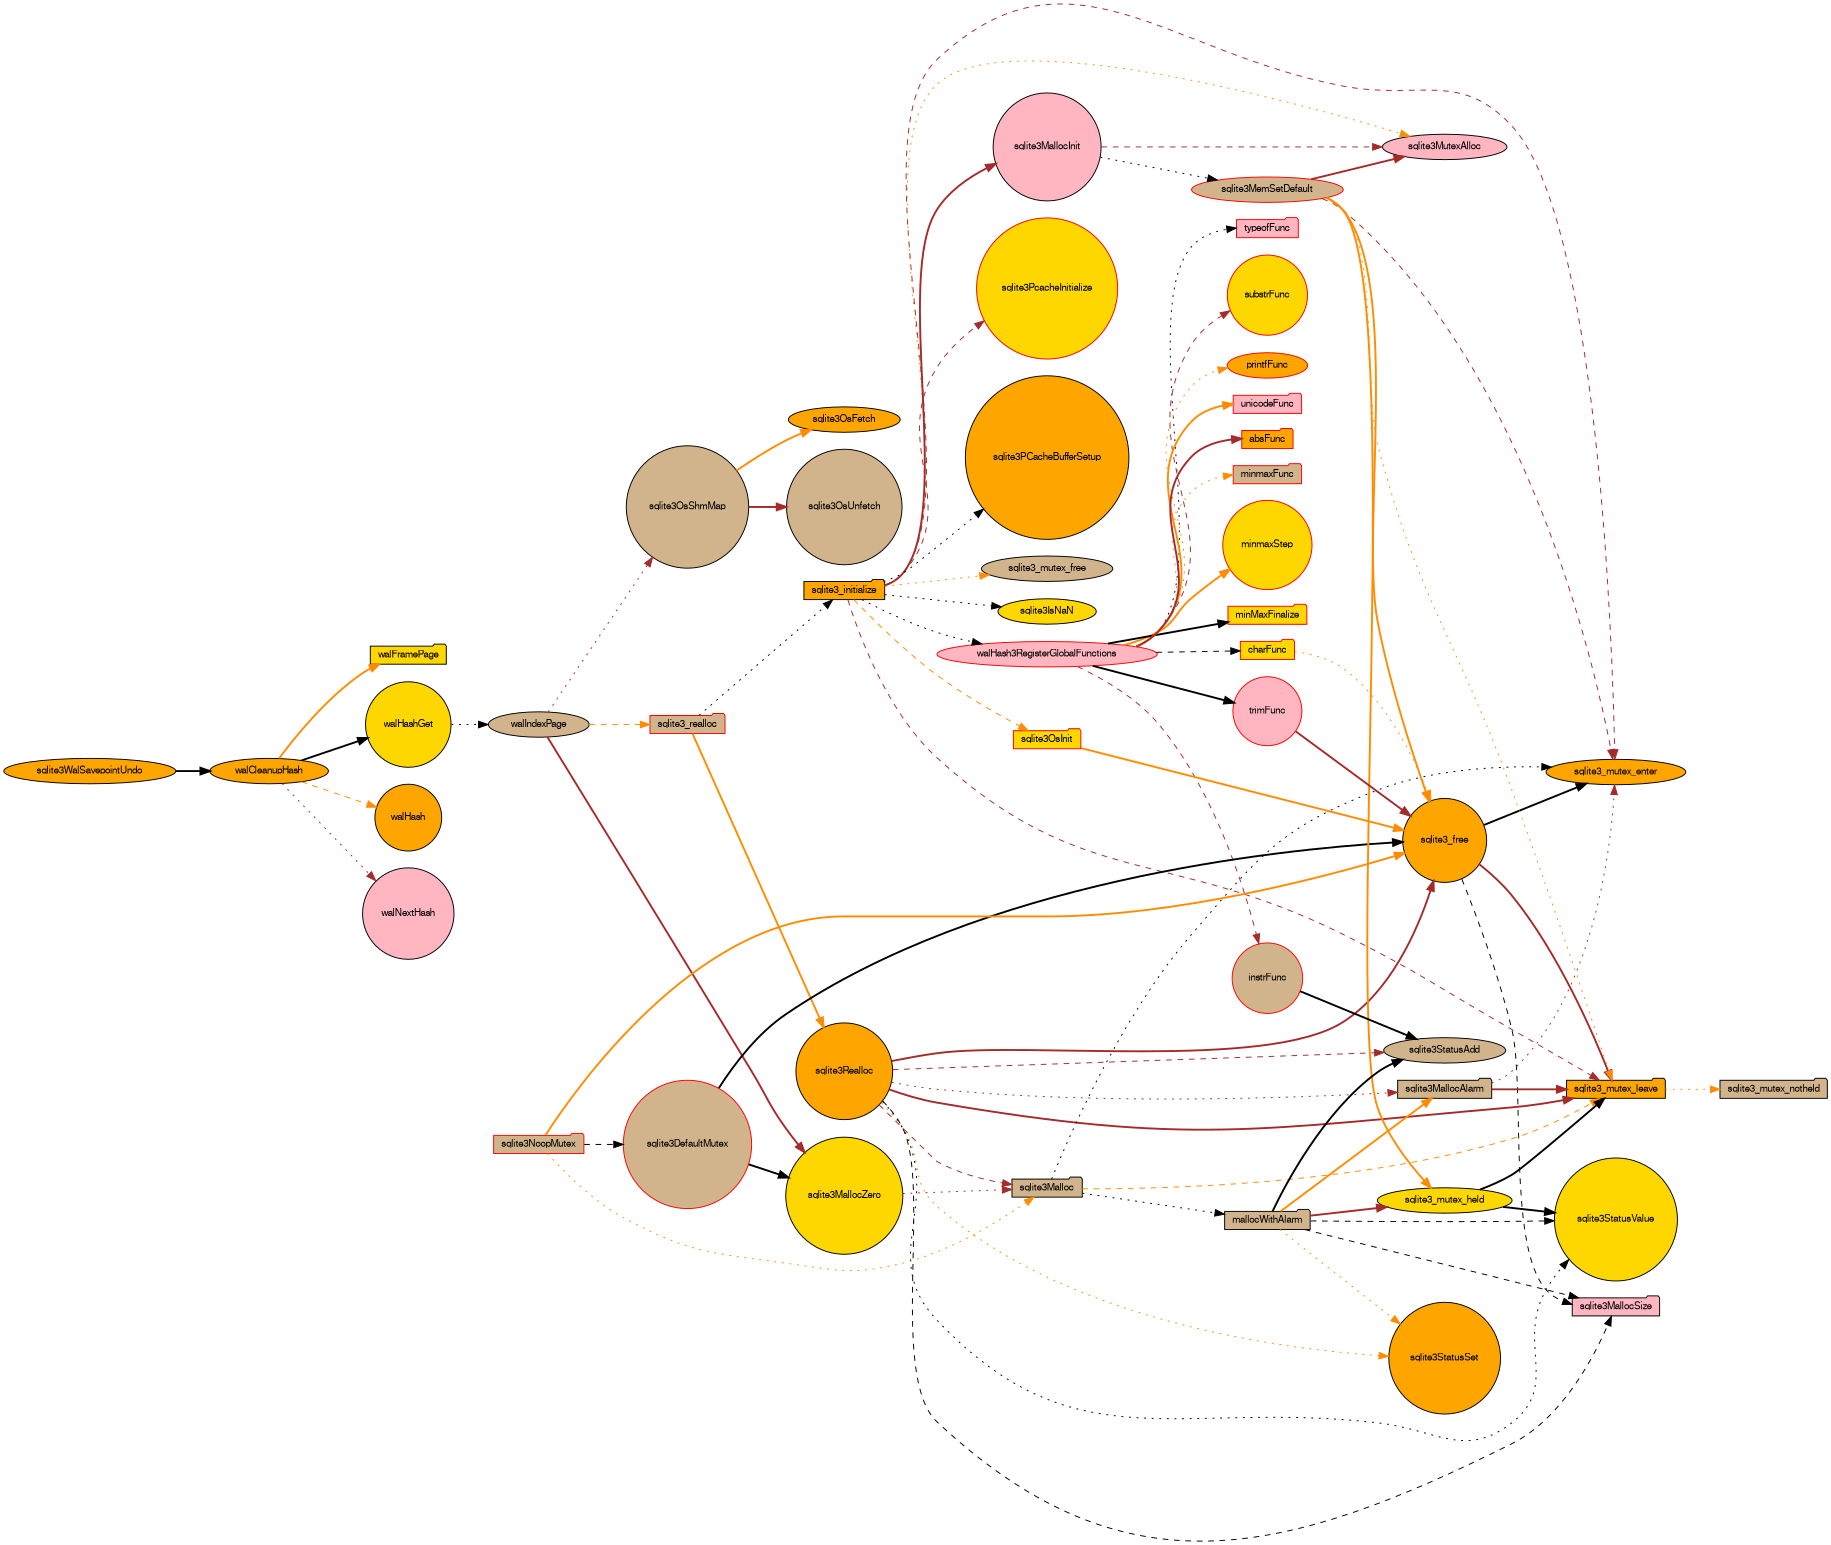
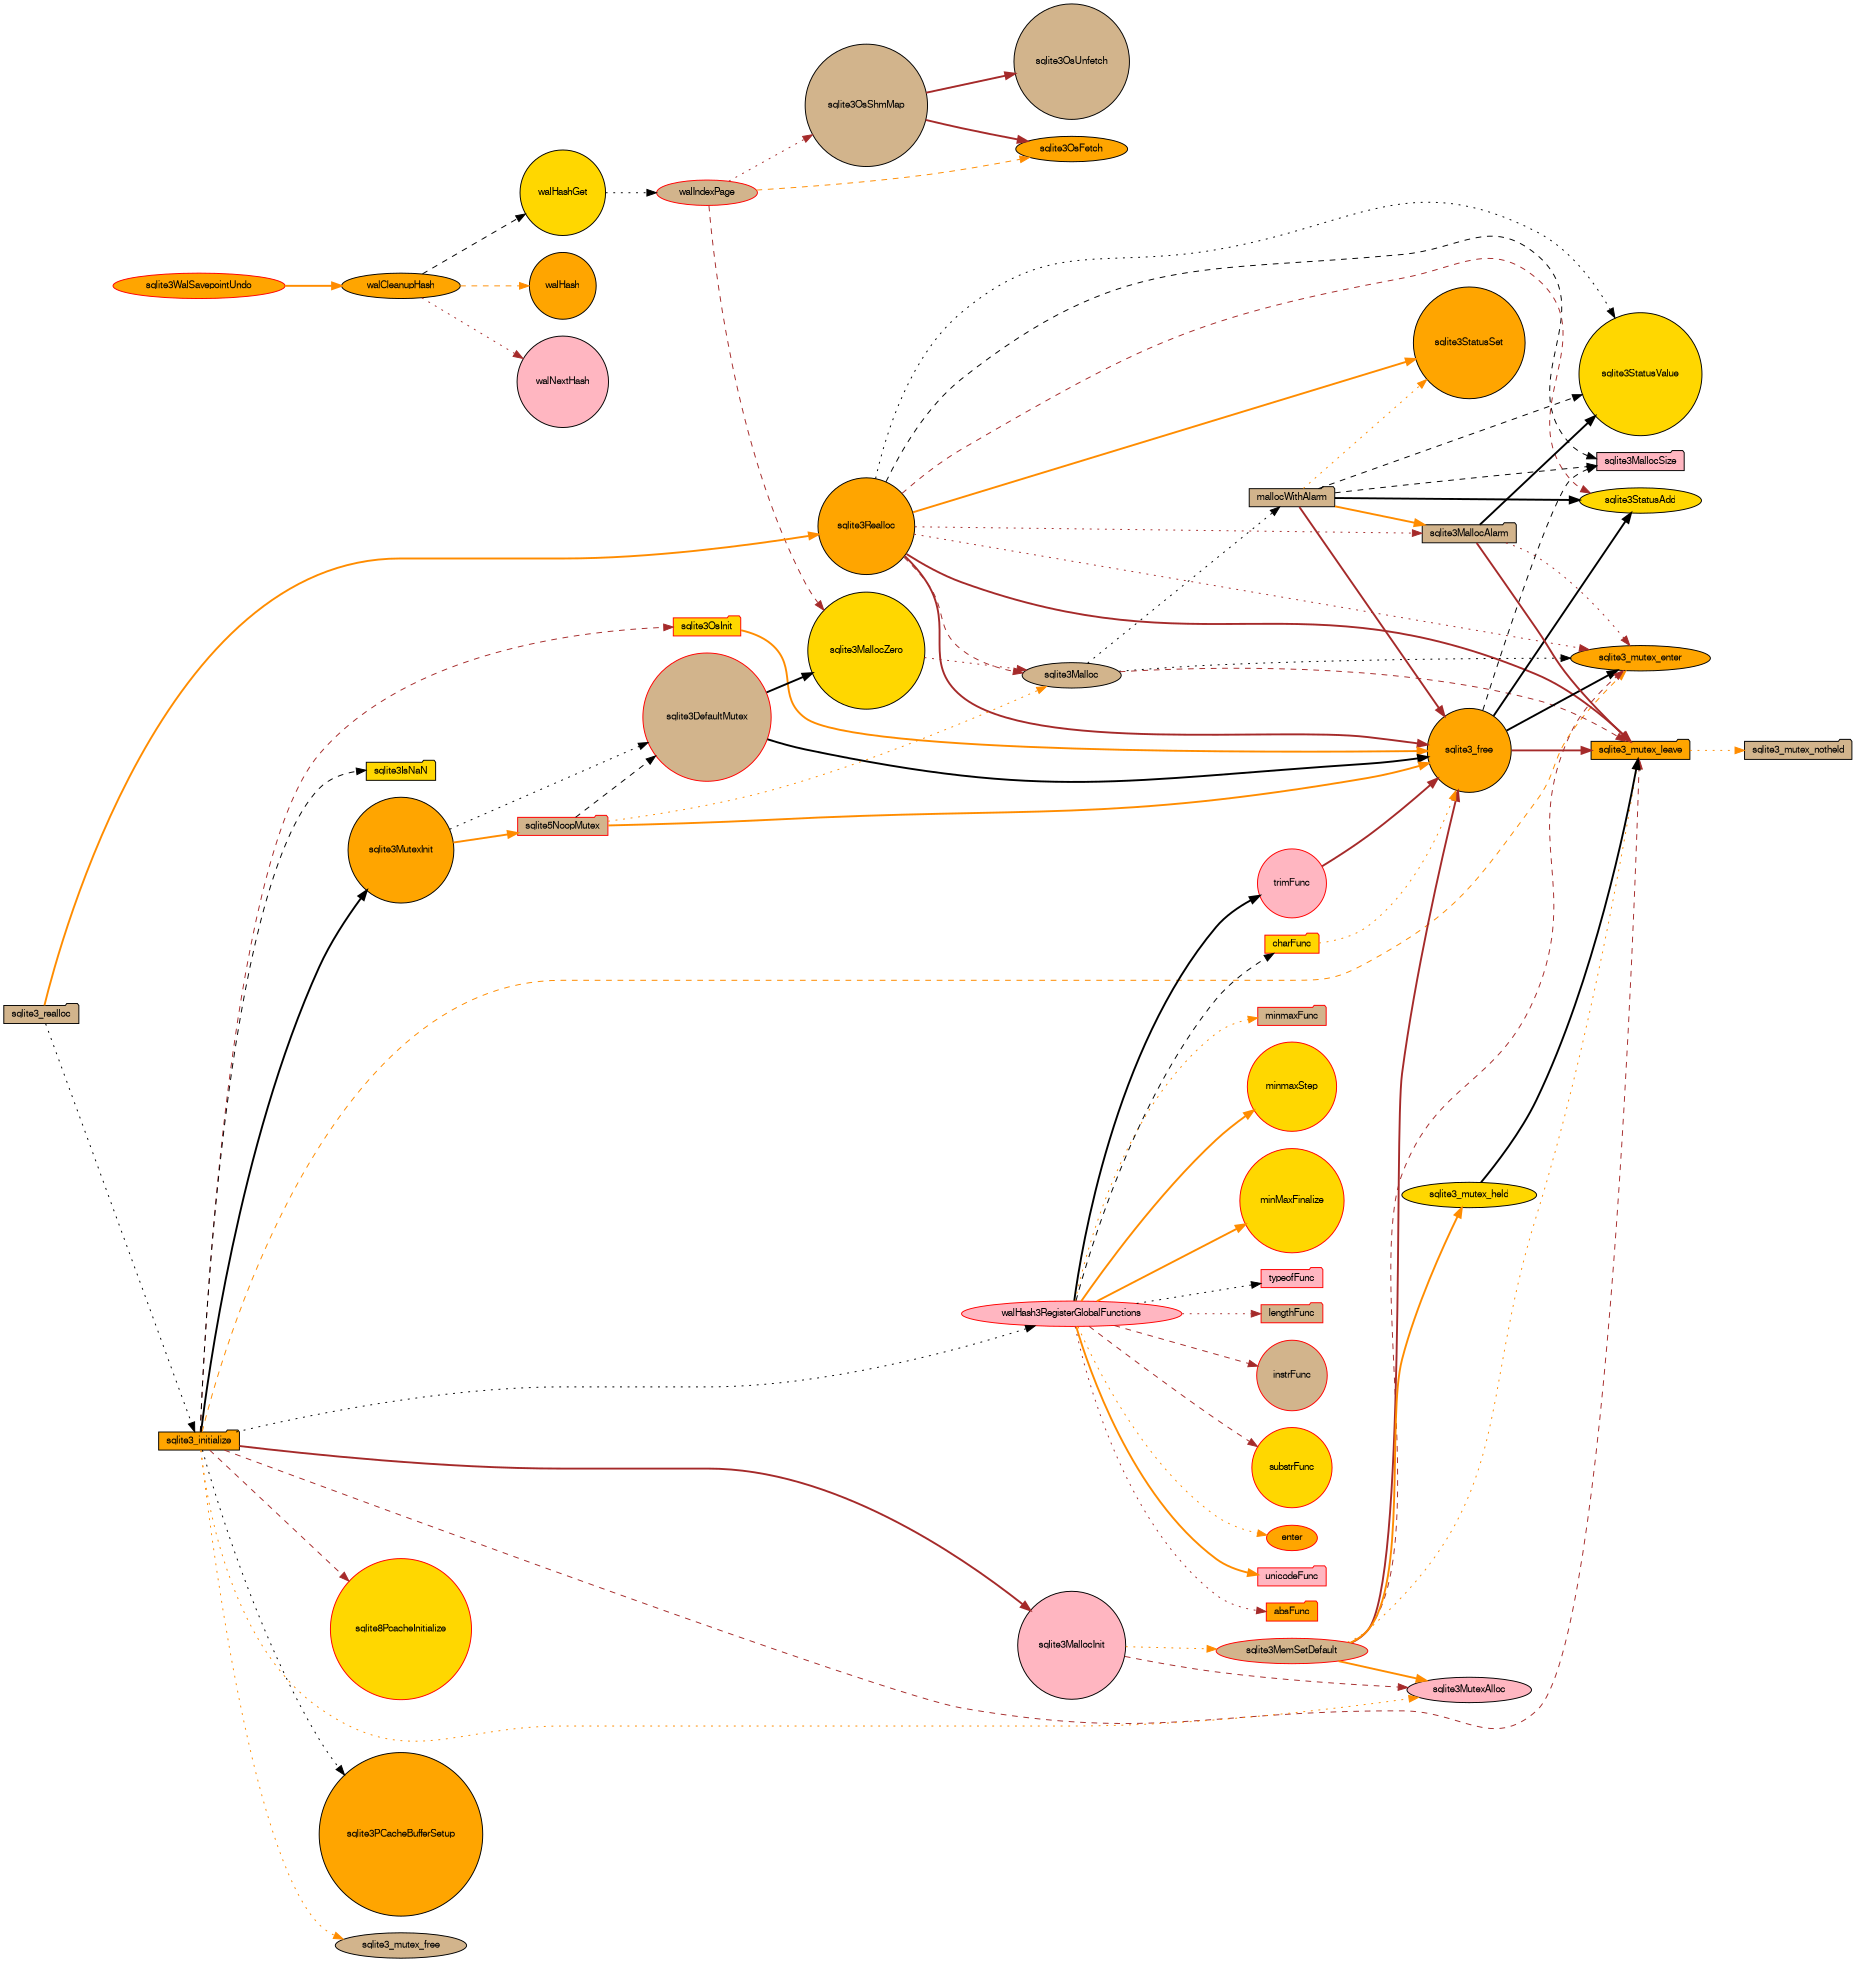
edge "sqlite3_initialize" -> "sqlite3_mutex_enter": color brown -> darkorange
edge "sqlite3MallocInit" -> "sqlite3MemSetDefault": color black -> darkorange
edge "sqlite3MemSetDefault" -> "sqlite3MutexAlloc": color brown -> darkorange
node "sqlite3PcacheInitialize": label "sqlite3PcacheInitialize" -> "sqlite8PcacheInitialize"
node "printfFunc": label "printfFunc" -> "enter"
edge "sqlite3OsShmMap" -> "sqlite3OsFetch": color darkorange -> brown
edge "walHash3RegisterGlobalFunctions" -> "absFunc": style bold -> dotted
edge "sqlite3Realloc" -> "sqlite3_mutex_enter": added
edge "sqlite3_initialize" -> "sqlite3IsNaN": style dotted -> dashed
node "sqlite3IsNaN": shape ellipse -> folder
node "minMaxFinalize": shape folder -> circle
edge "sqlite3MemSetDefault" -> "sqlite3_free": color darkorange -> brown
edge "walHash3RegisterGlobalFunctions" -> "minMaxFinalize": color black -> darkorange
node "walFramePage": removed
edge "sqlite3_initialize" -> "sqlite3OsInit": color darkorange -> brown
node "walIndexPage": color black -> red
edge "walIndexPage" -> "sqlite3_realloc": now "walIndexPage" -> "sqlite3OsFetch"
node "sqlite3_realloc": color red -> black
edge "walCleanupHash" -> "walHashGet": style bold -> dashed
node "sqlite3WalSavepointUndo": color black -> red
edge "sqlite3WalSavepointUndo" -> "walCleanupHash": color black -> darkorange
node "sqlite3MutexInit": added
edge "walIndexPage" -> "sqlite3MallocZero": style bold -> dashed
edge "instrFunc" -> "sqlite3StatusAdd": now "sqlite3_free" -> "sqlite3StatusAdd"
node "sqlite3StatusAdd": fillcolor tan -> gold
node "sqlite3NoopMutex": label "sqlite3NoopMutex" -> "sqlite5NoopMutex"
edge "sqlite3Malloc" -> "sqlite3_mutex_leave": color darkorange -> brown
node "sqlite3Malloc": shape folder -> ellipse
edge "sqlite3_mutex_held" -> "sqlite3StatusValue": now "sqlite3MallocAlarm" -> "sqlite3StatusValue"
edge "mallocWithAlarm" -> "sqlite3_mutex_held": now "mallocWithAlarm" -> "sqlite3_free"
edge "sqlite3Realloc" -> "sqlite3StatusSet": style dotted -> bold
node "lengthFunc": added
